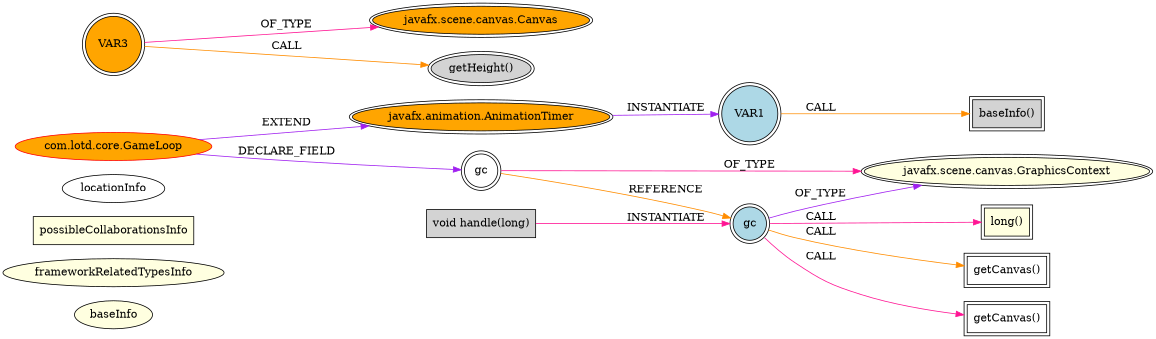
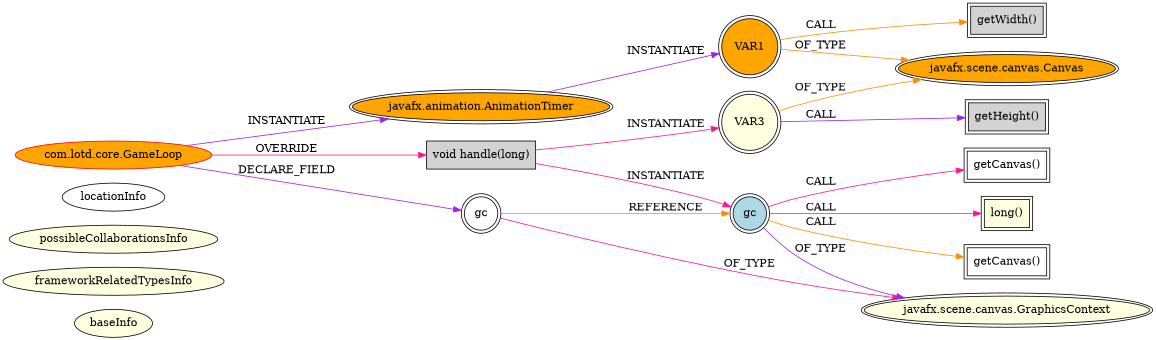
edge "VAR3" -> "javafx.scene.canvas.Canvas": color deeppink -> darkorange
node "VAR3": fillcolor orange -> lightyellow
edge "VAR1" -> "javafx.scene.canvas.Canvas": added, label "OF_TYPE"
edge "VAR3" -> "getHeight()": color darkorange -> purple
node "getHeight()": shape ellipse -> box
node "VAR1": fillcolor lightblue -> orange
node "baseInfo()": label "baseInfo()" -> "getWidth()"
edge "com.lotd.core.GameLoop" -> "javafx.animation.AnimationTimer": label "EXTEND" -> "INSTANTIATE"
edge "void handle(long)" -> "VAR3": added, label "INSTANTIATE"
edge "com.lotd.core.GameLoop" -> "void handle(long)": added, label "OVERRIDE"
node "possibleCollaborationsInfo": shape box -> ellipse
